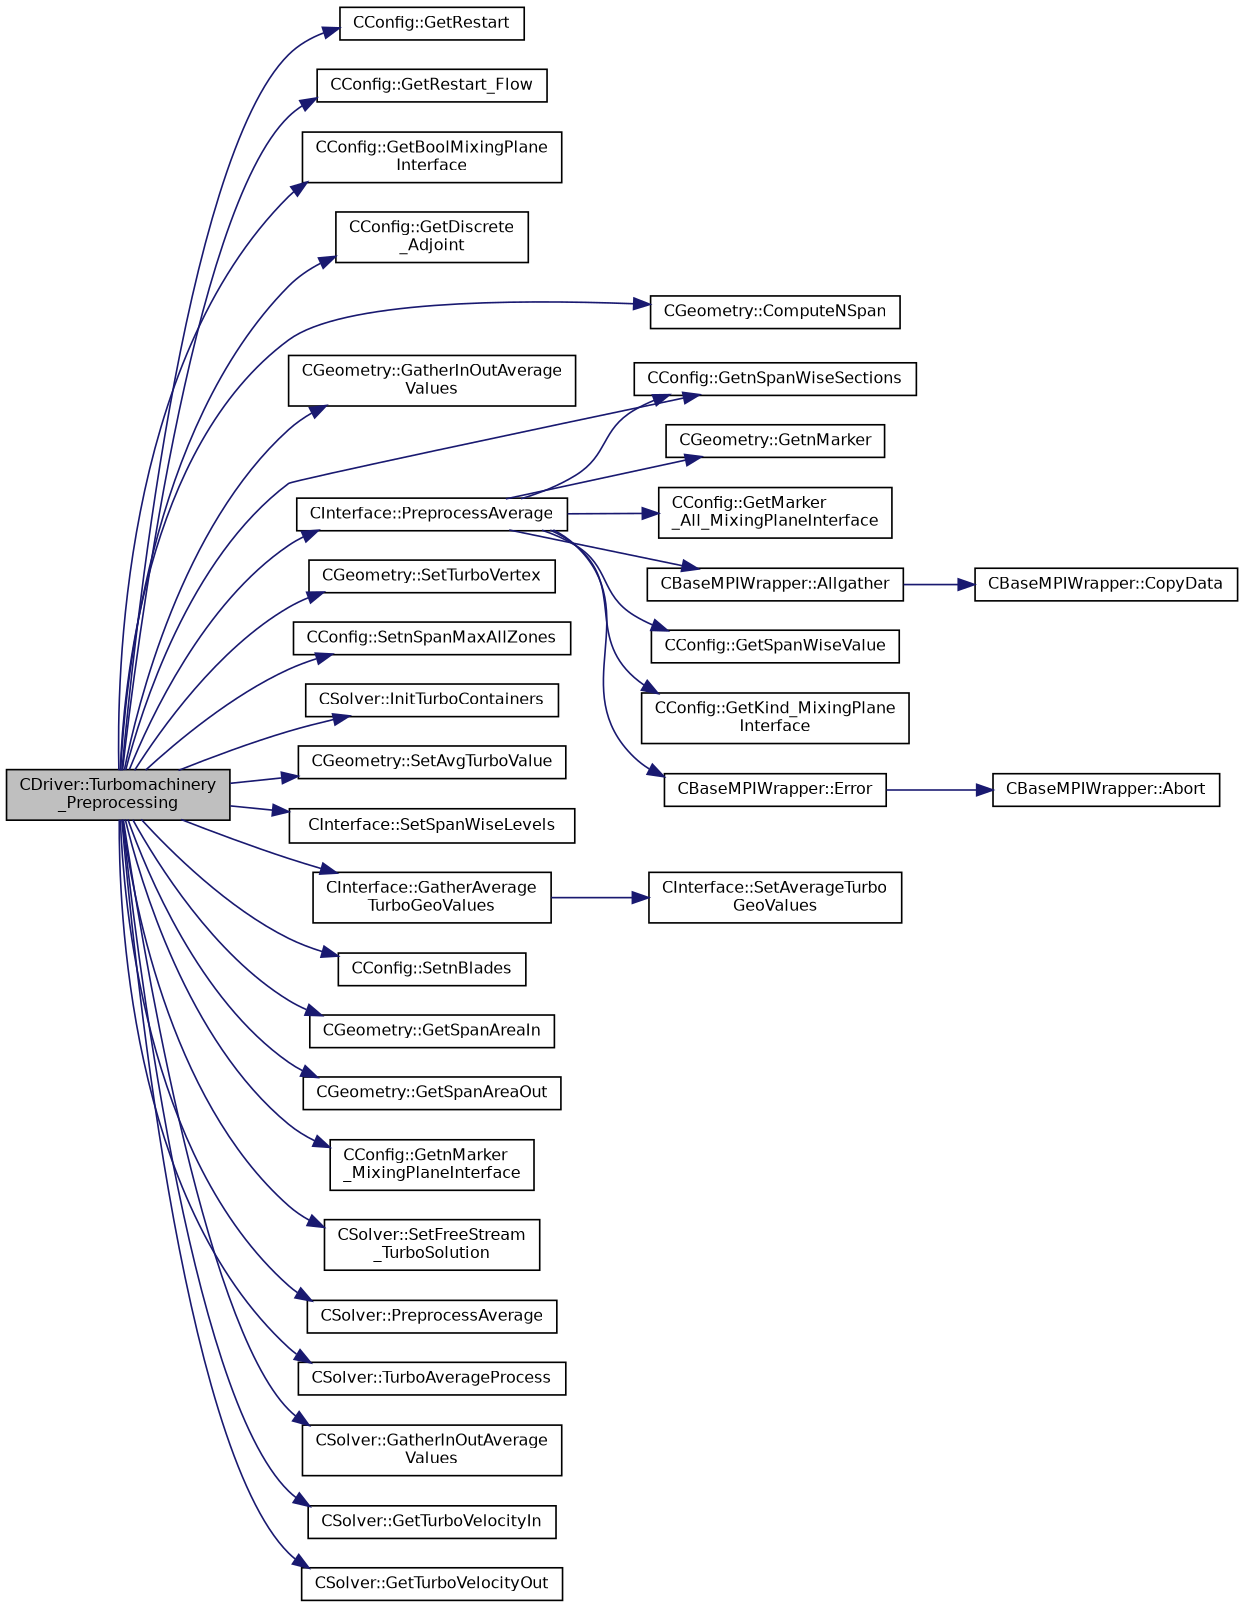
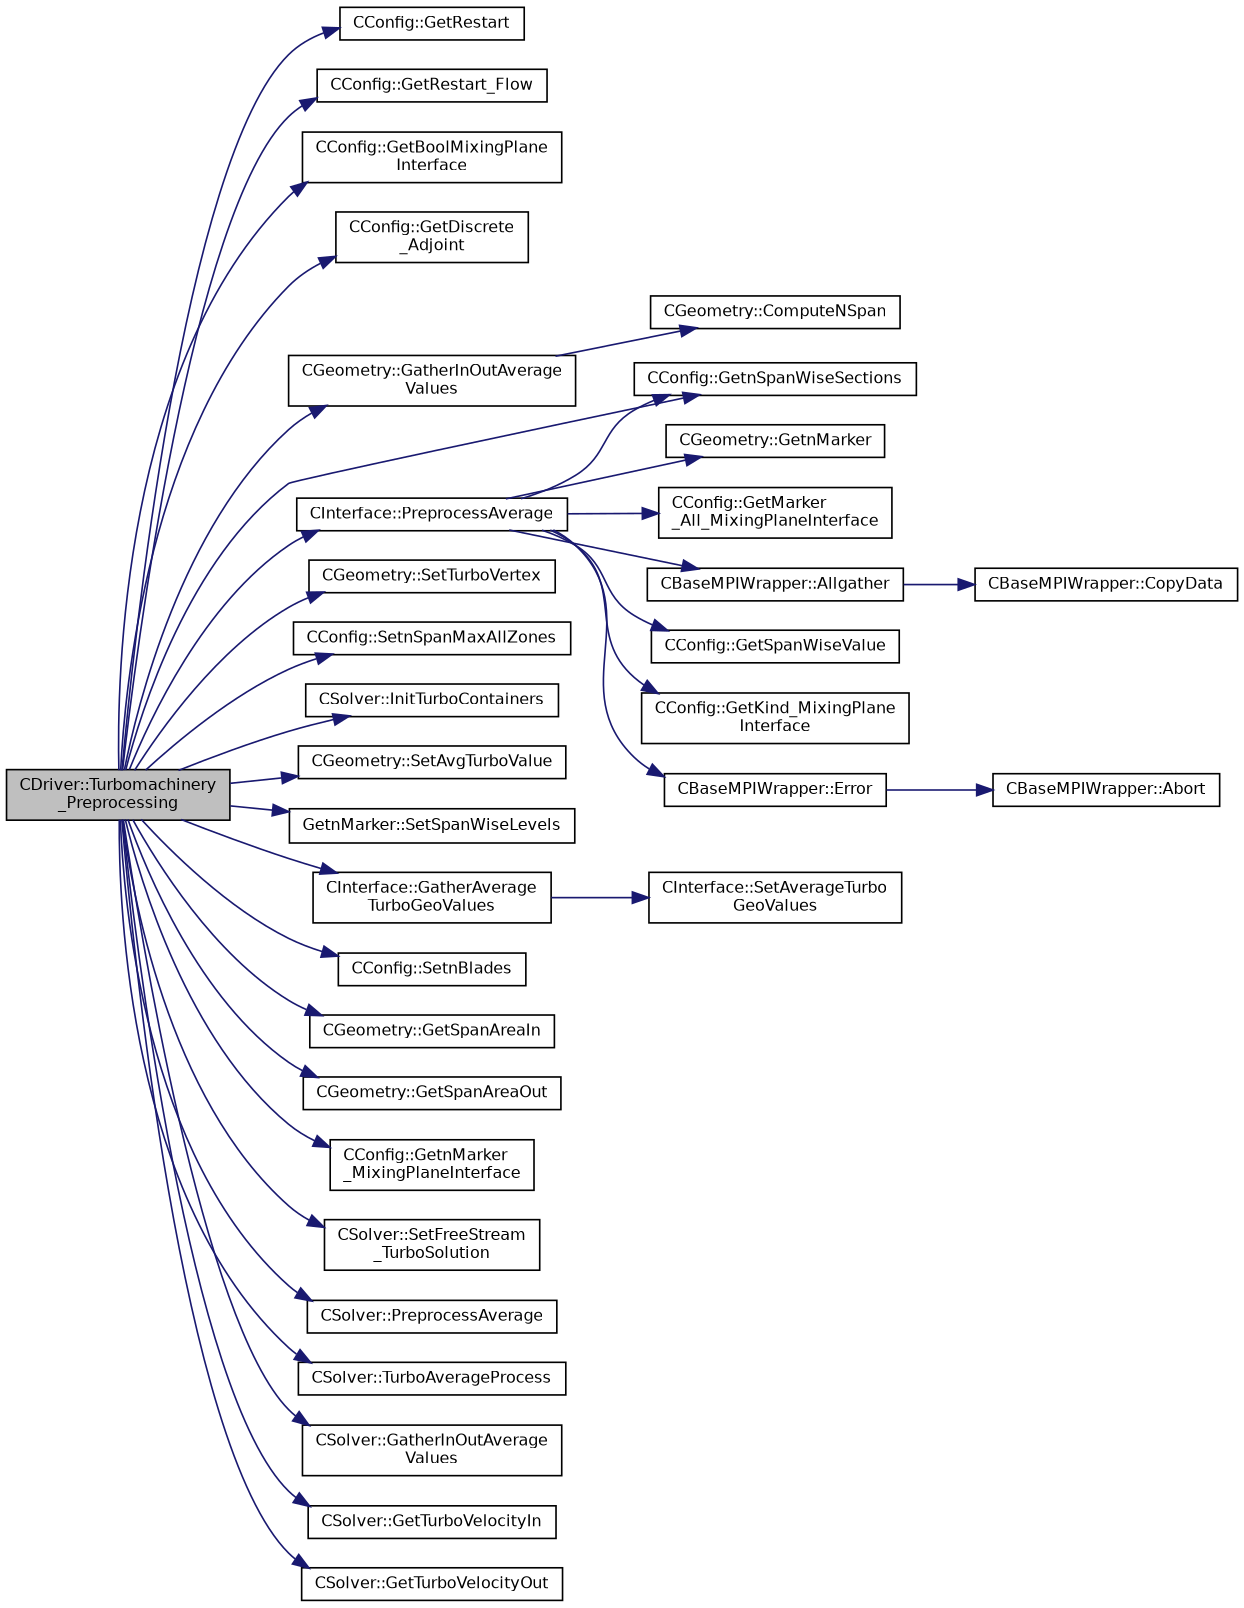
edge "CDriver::Turbomachinery _Preprocessing" -> "CGeometry::ComputeNSpan": now "CGeometry::GatherInOutAverage Values" -> "CGeometry::ComputeNSpan"
node "CInterface::SetSpanWiseLevels": label "CInterface::SetSpanWiseLevels" -> "GetnMarker::SetSpanWiseLevels"
